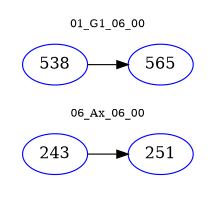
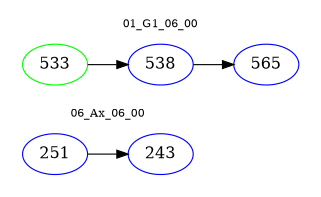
node "533": added
edge "243" -> "251": reversed
